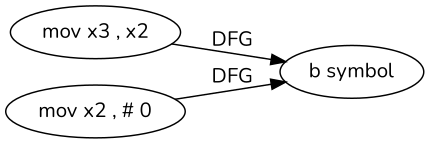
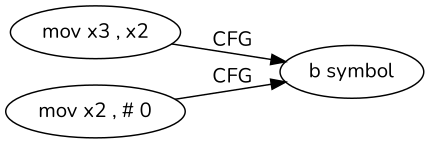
edge "mov x3 , x2" -> "b symbol": label "DFG" -> "CFG"
edge "mov x2 , # 0" -> "b symbol": label "DFG" -> "CFG"
